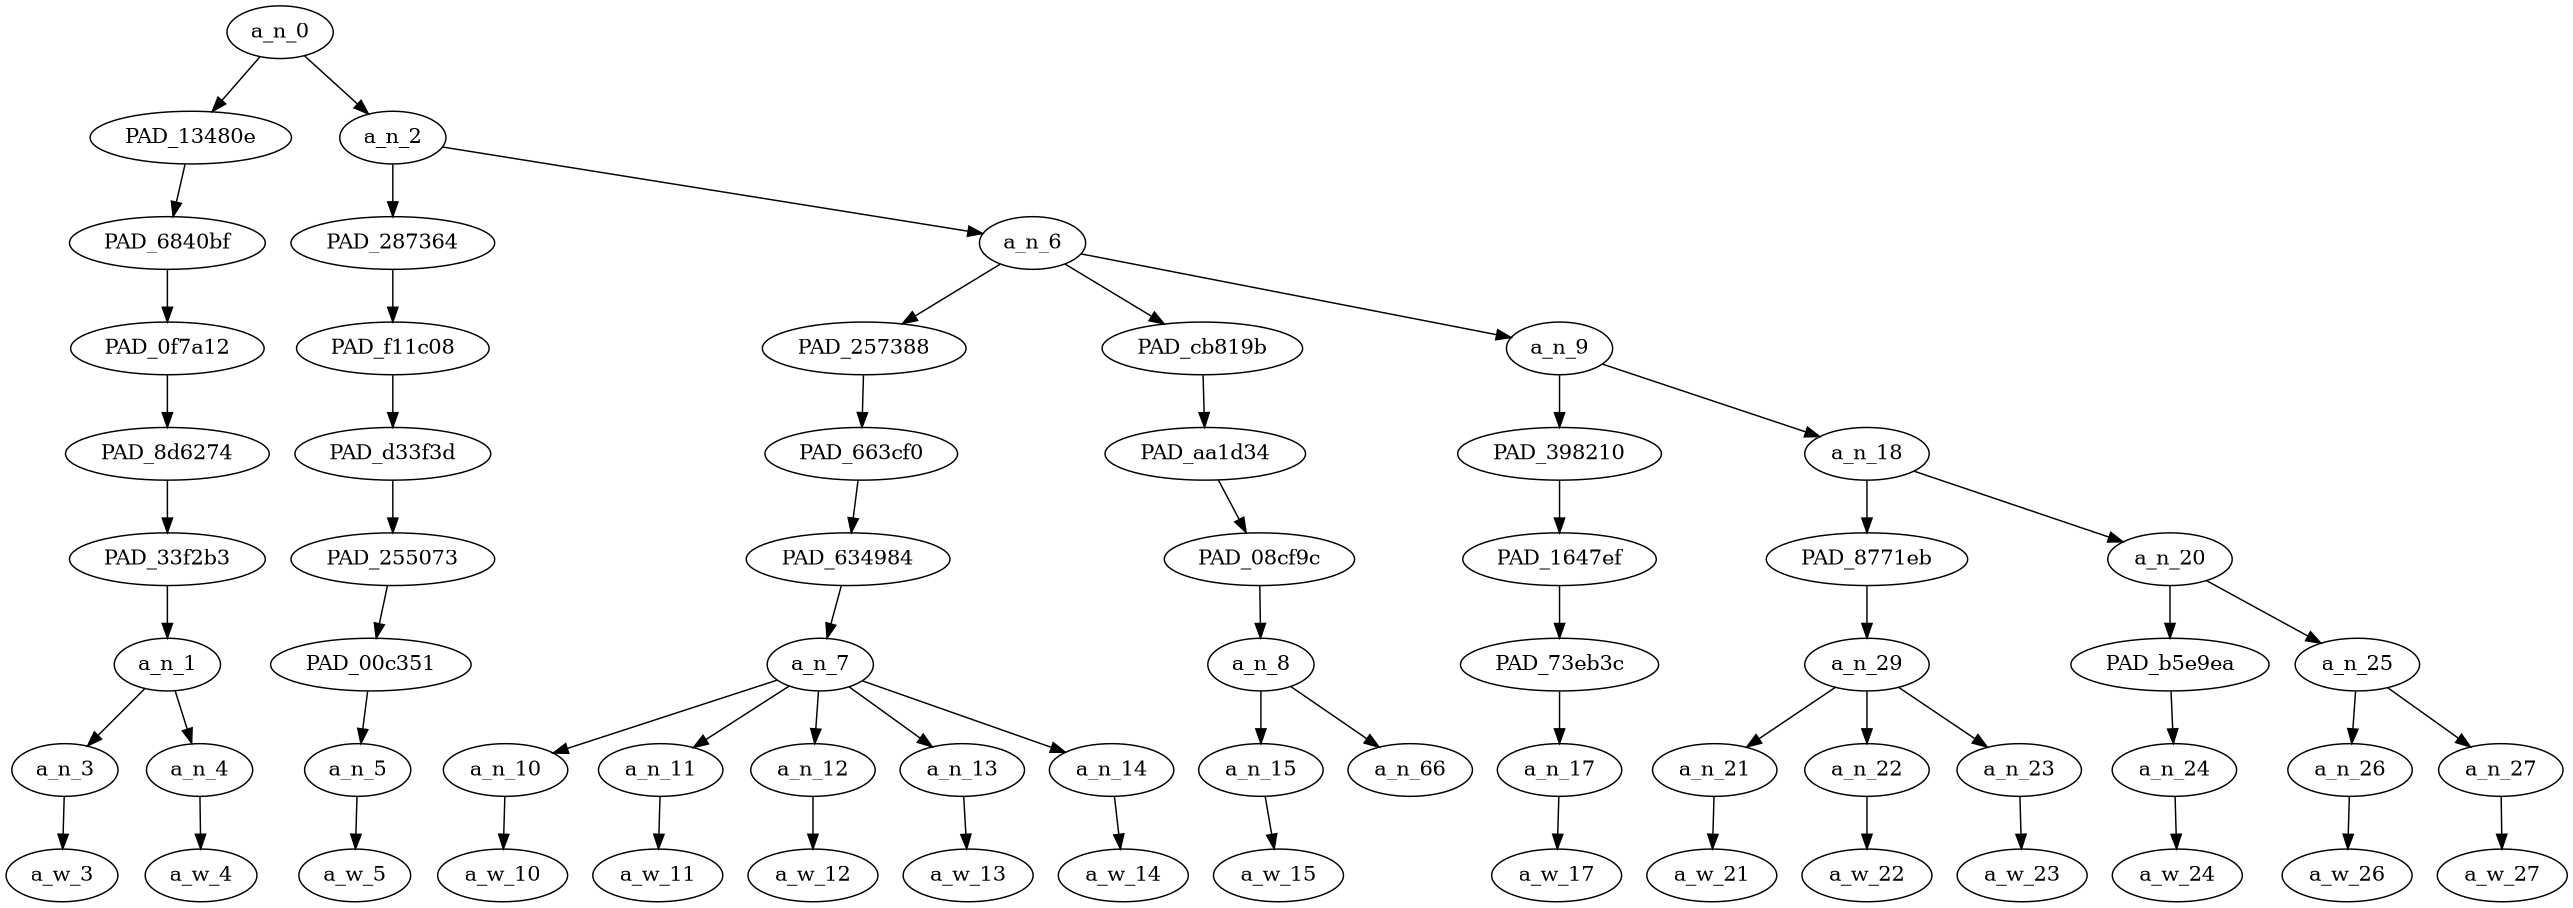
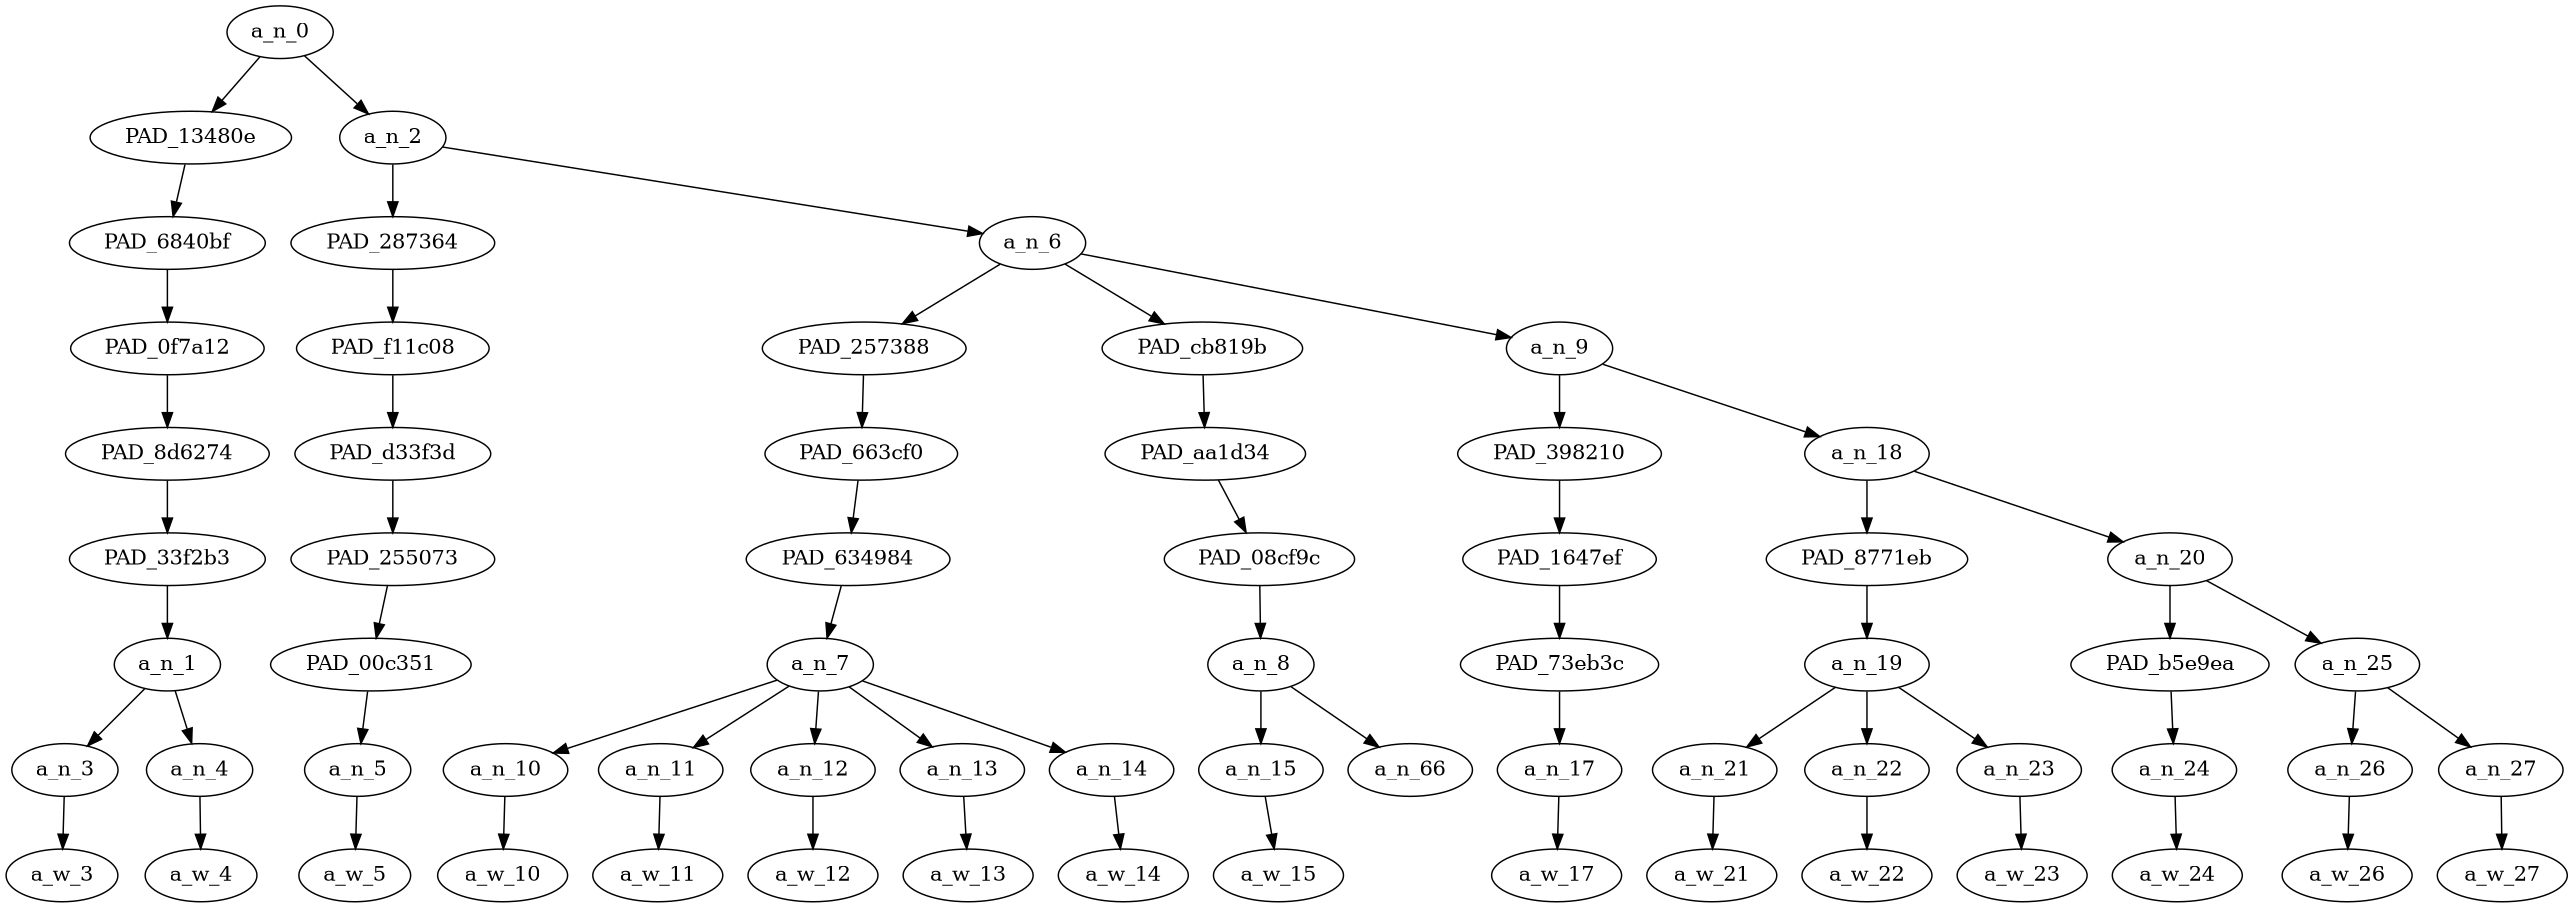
node "a_n_29": label "a_n_29" -> "a_n_19"
